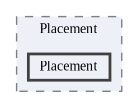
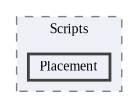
cluster "Placement": label "Placement" -> "Scripts"
